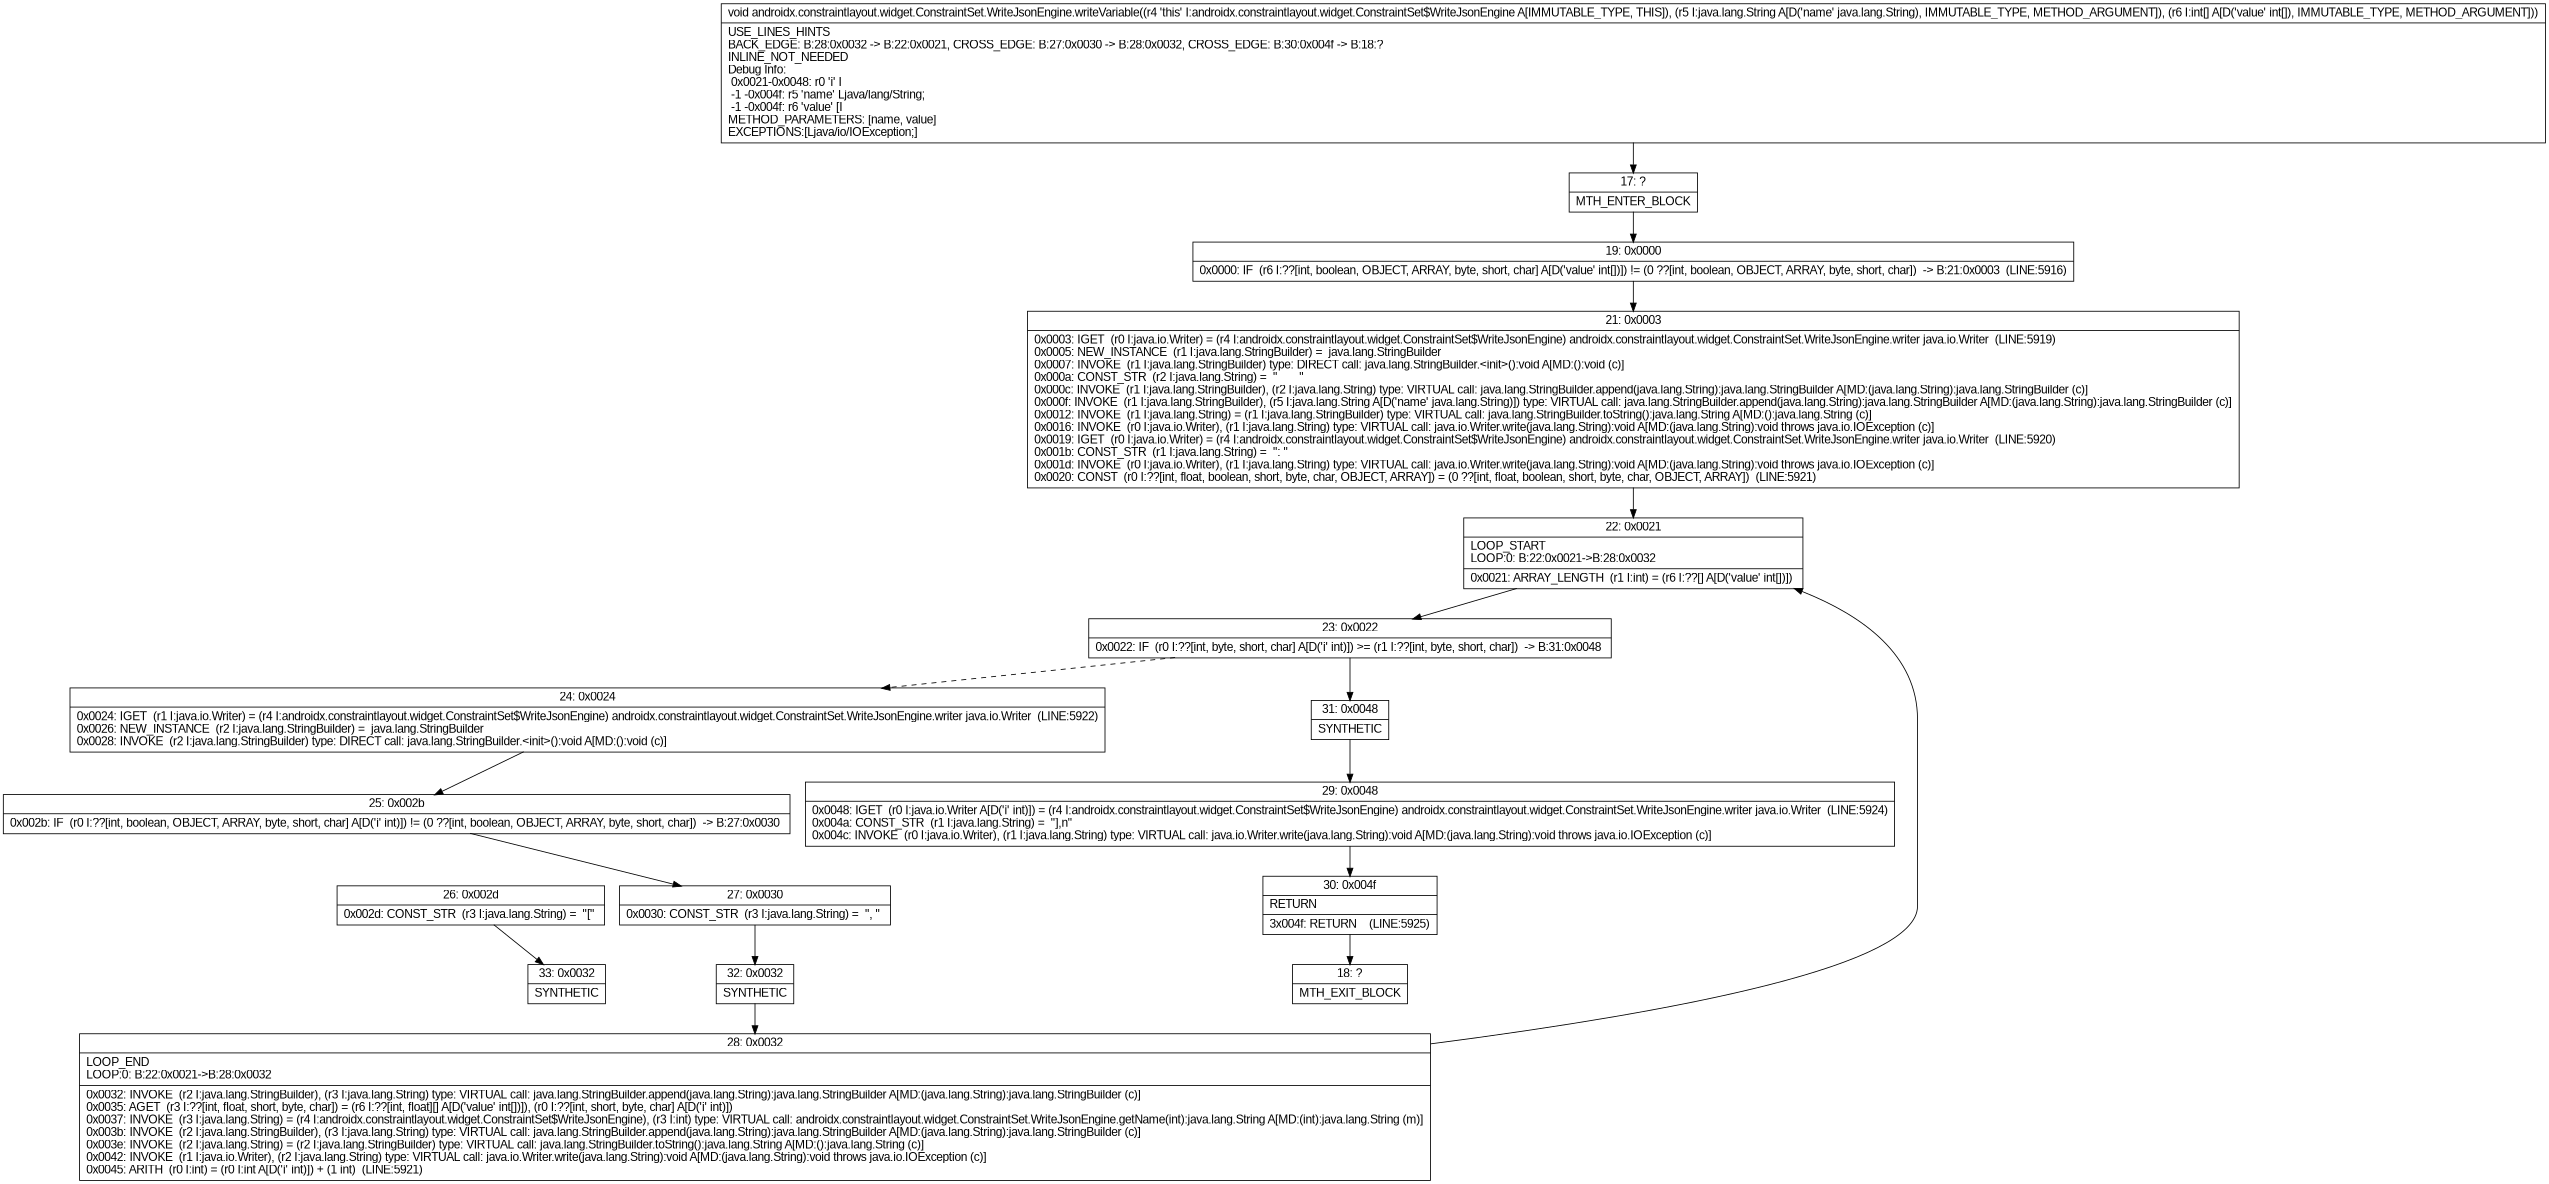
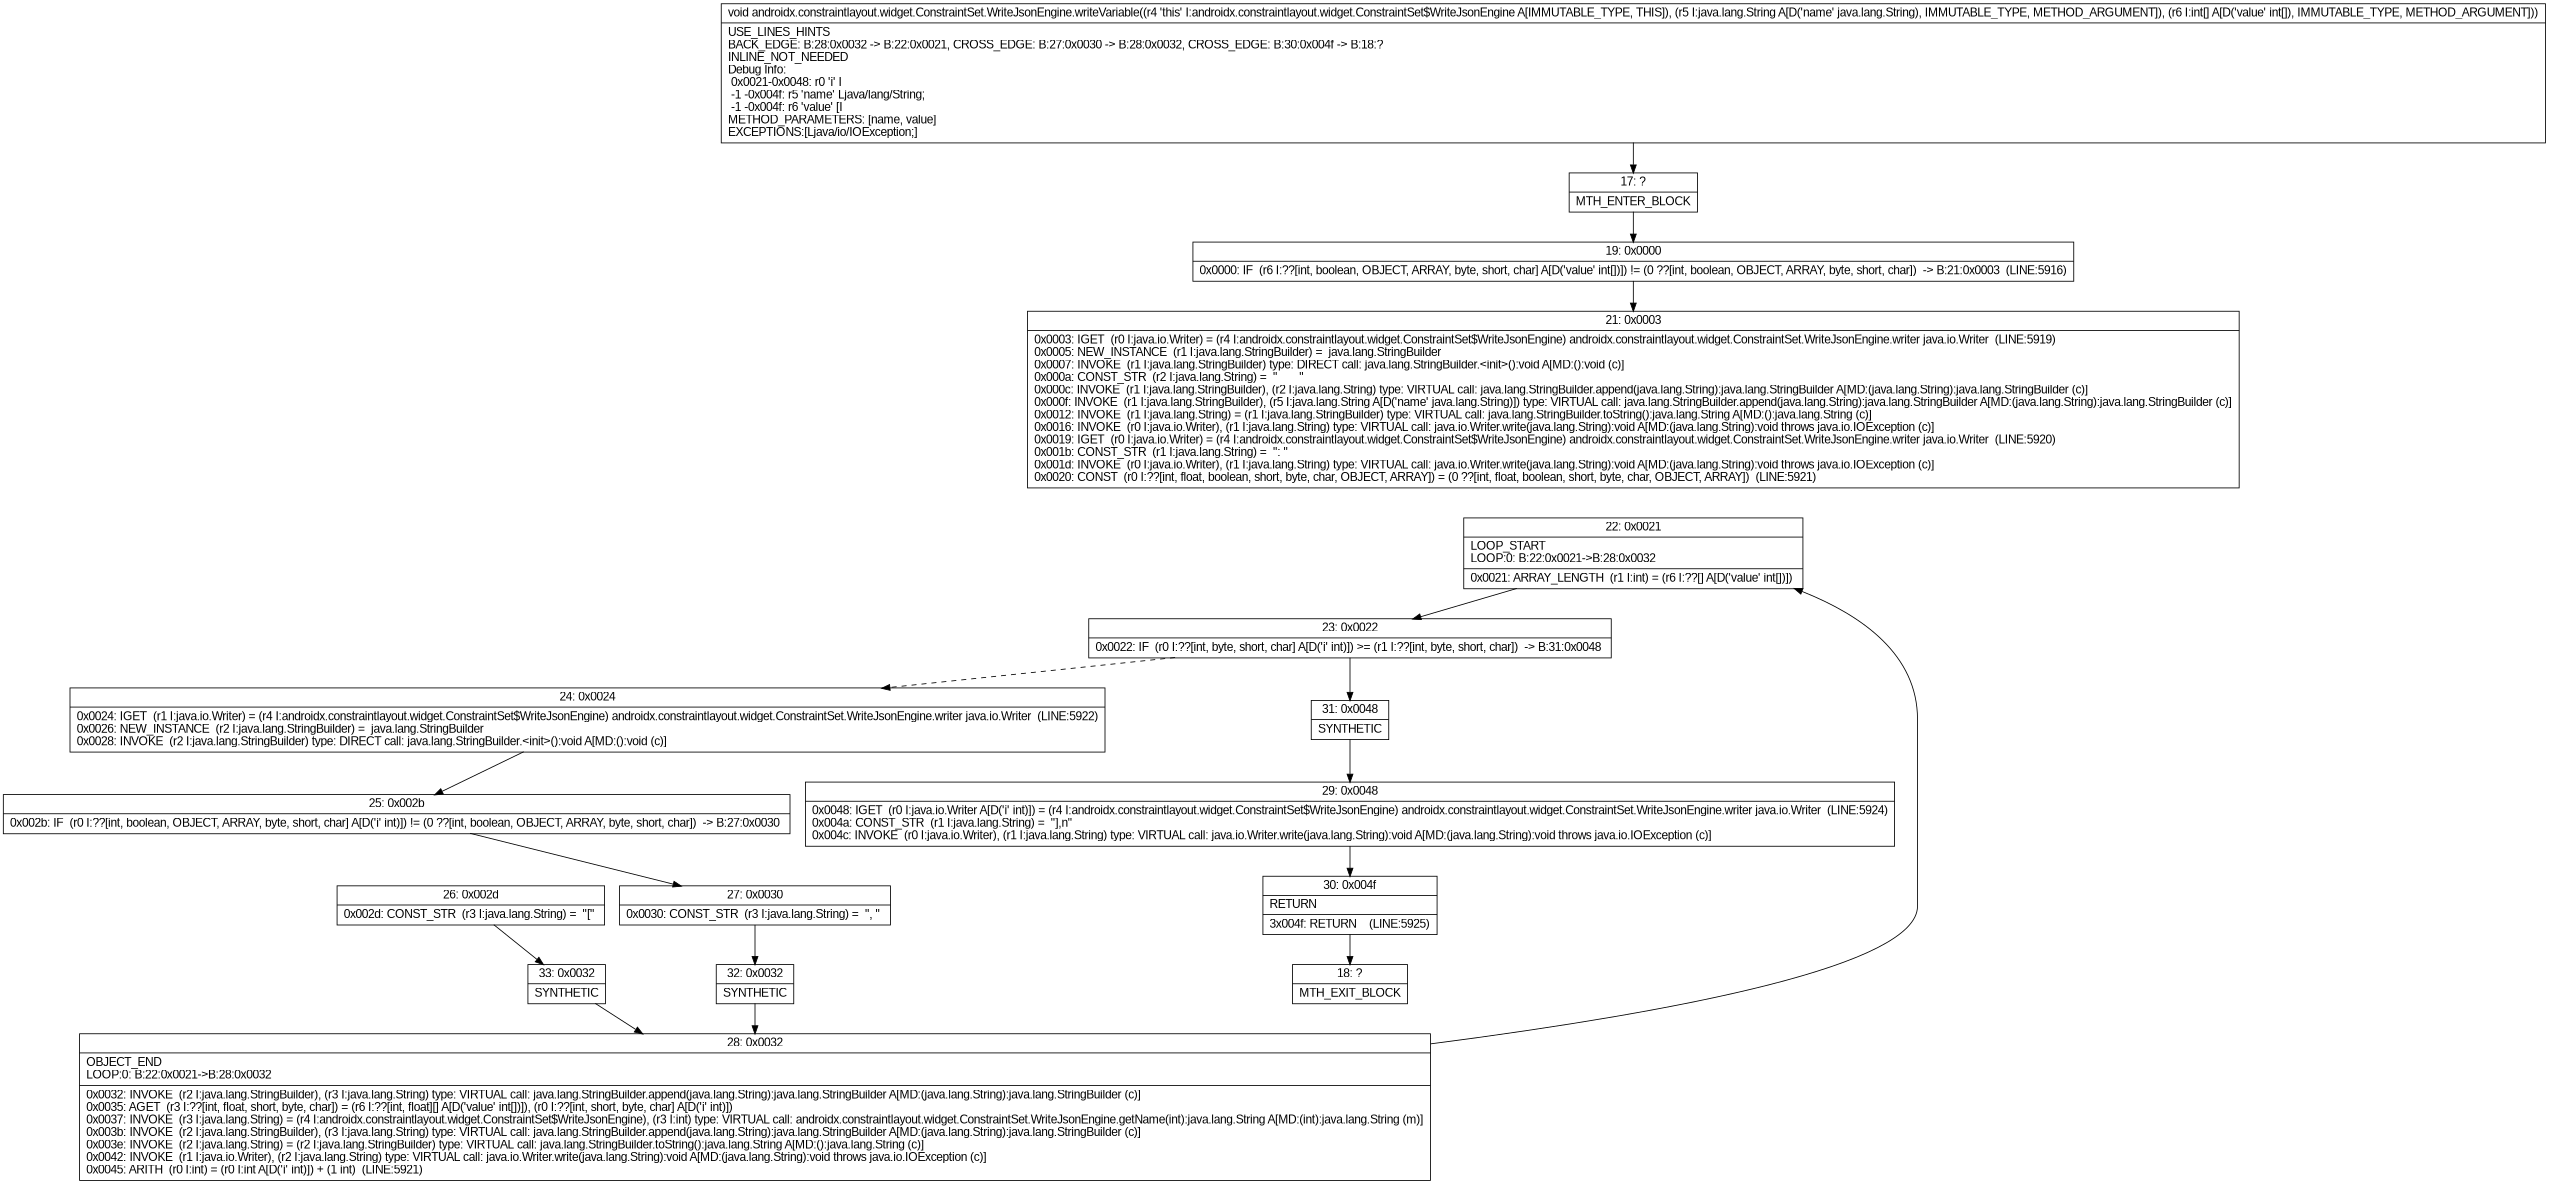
edge "21: 0x0003" -> "22: 0x0021": removed
edge "33: 0x0032" -> "28: 0x0032": added
node "28: 0x0032": text "LOOP_END" -> "OBJECT_END"
